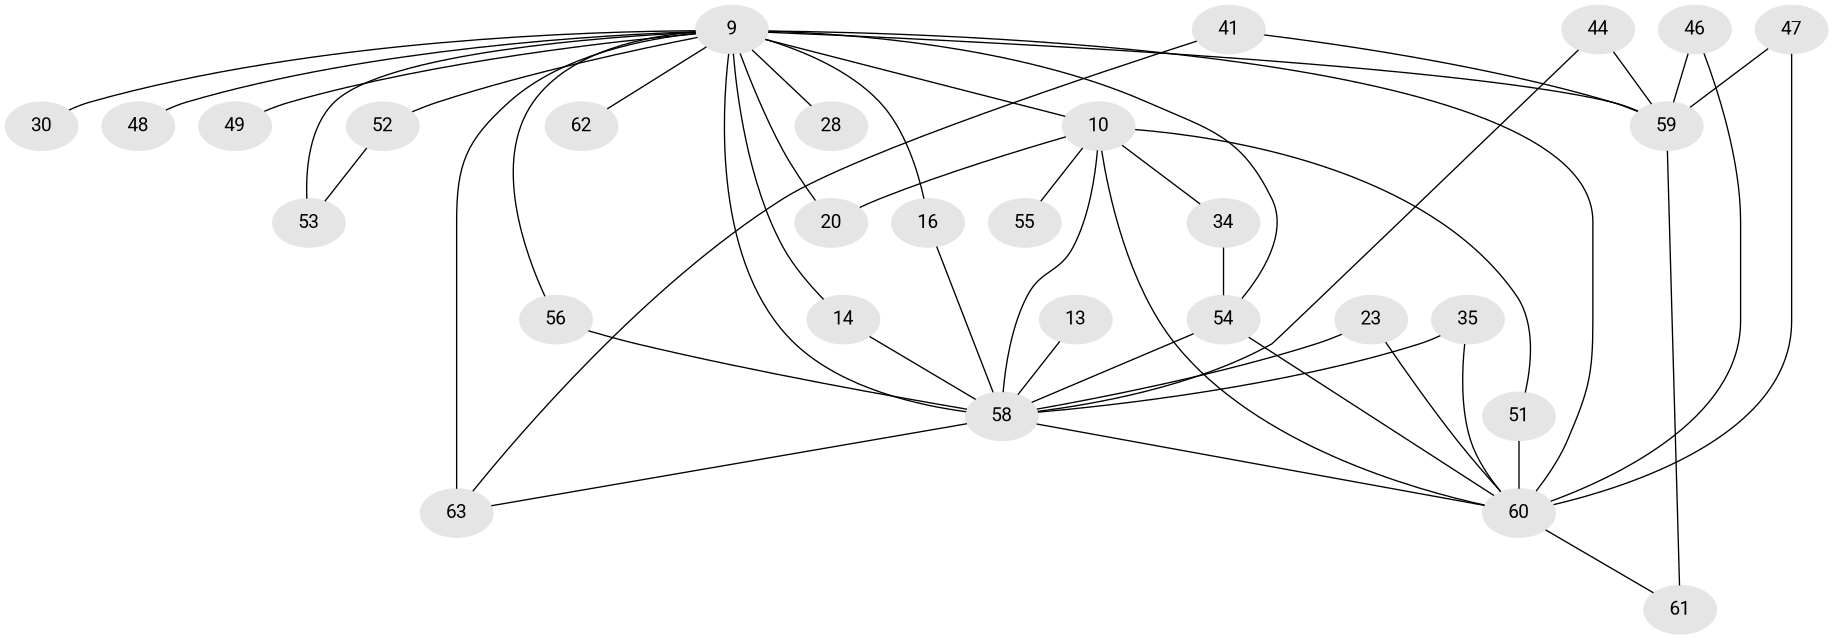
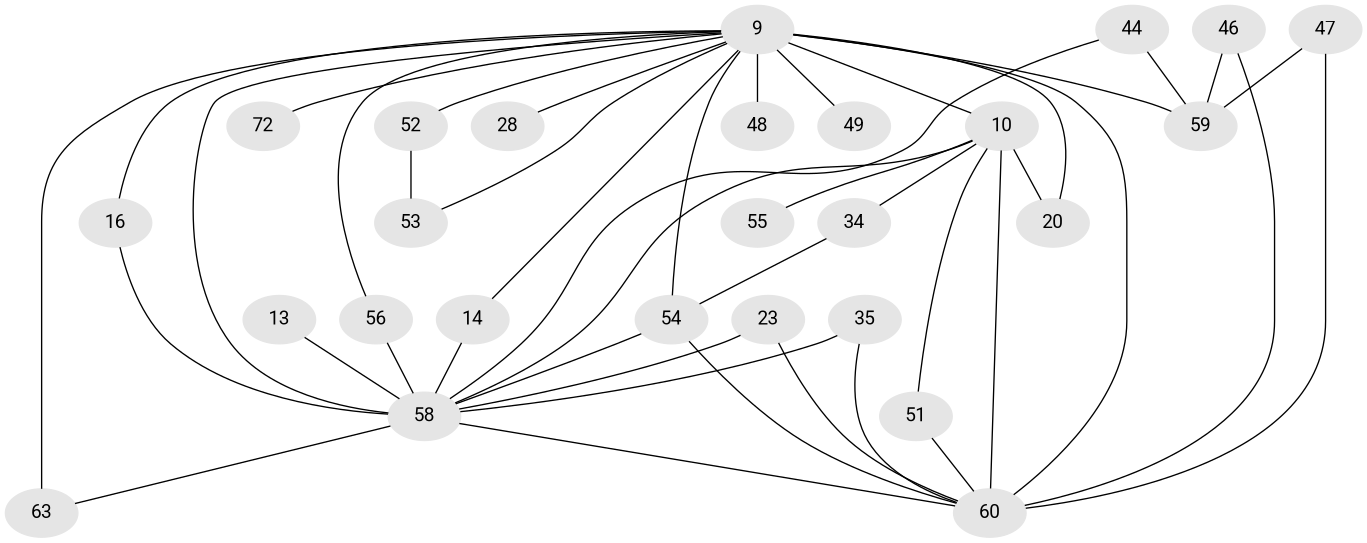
node "41": removed
node "30": removed
node "62": label "62" -> "72"
node "61": removed
